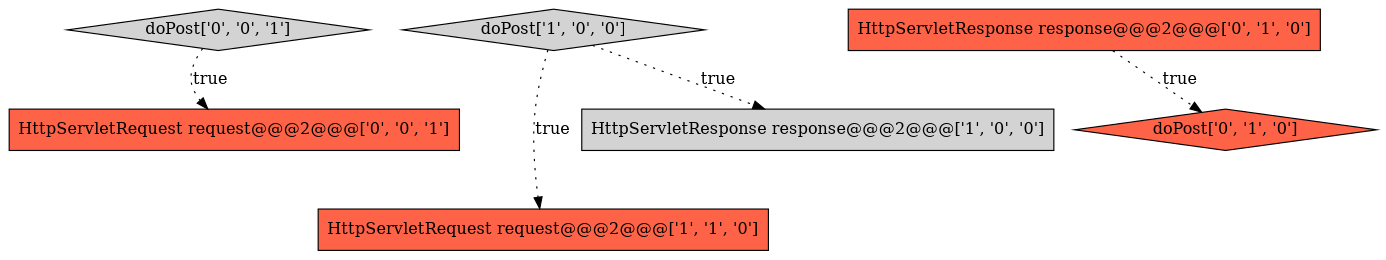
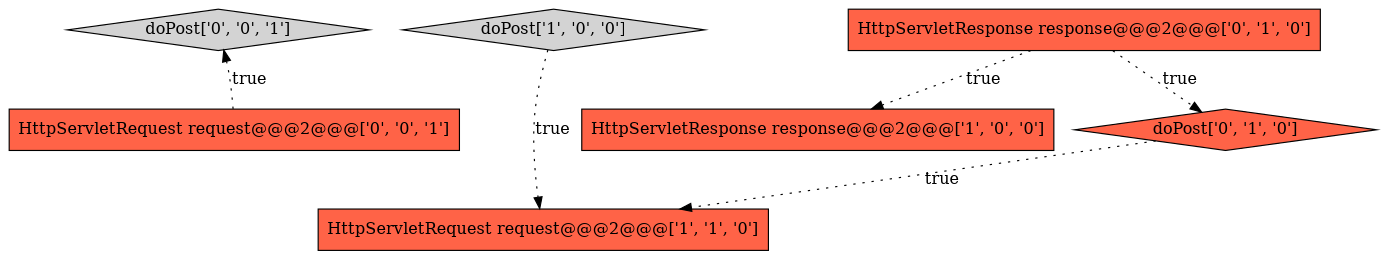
edge "doPost['0', '0', '1']" -> "HttpServletRequest request@@@2@@@['0', '0', '1']": reversed
edge "doPost['1', '0', '0']" -> "HttpServletResponse response@@@2@@@['1', '0', '0']": now "HttpServletResponse response@@@2@@@['0', '1', '0']" -> "HttpServletResponse response@@@2@@@['1', '0', '0']"
node "HttpServletResponse response@@@2@@@['1', '0', '0']": fillcolor lightgray -> tomato
edge "doPost['0', '1', '0']" -> "HttpServletRequest request@@@2@@@['1', '1', '0']": added, label "true"
